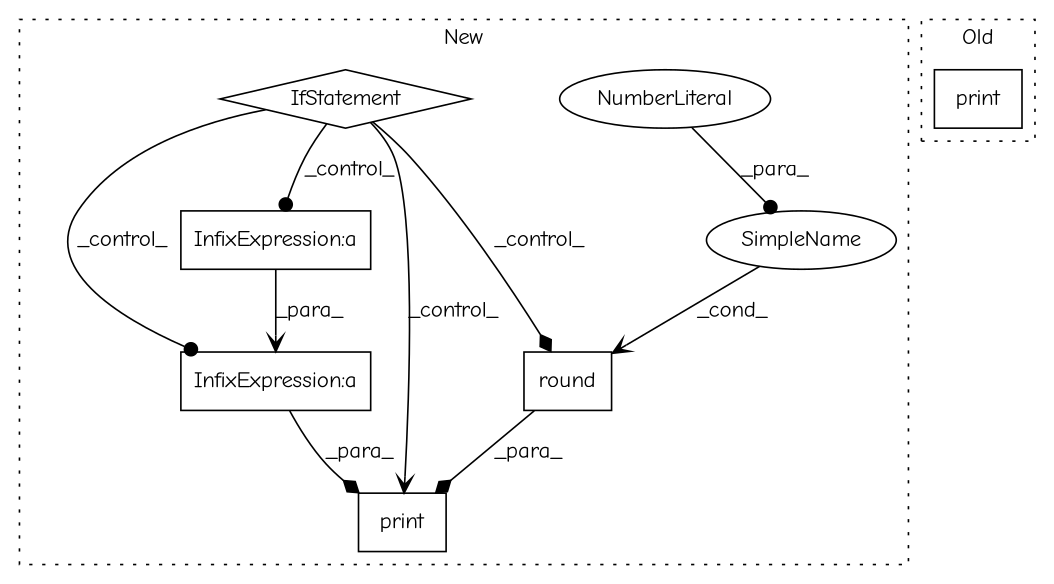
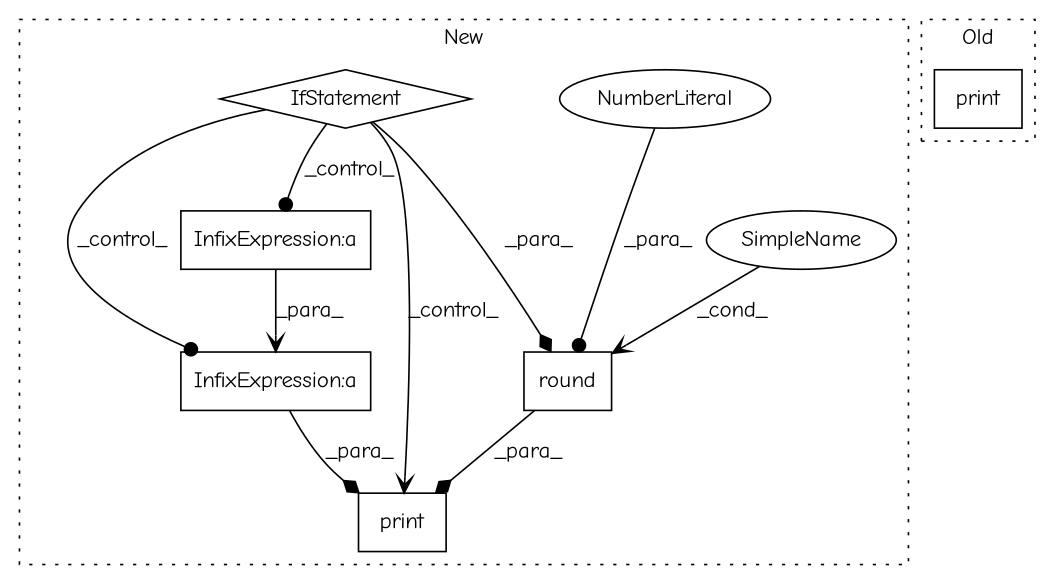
edge "NumberLiteral" -> "SimpleName": now "NumberLiteral" -> "round"
edge "IfStatement" -> "round": label "_control_" -> "_para_"
